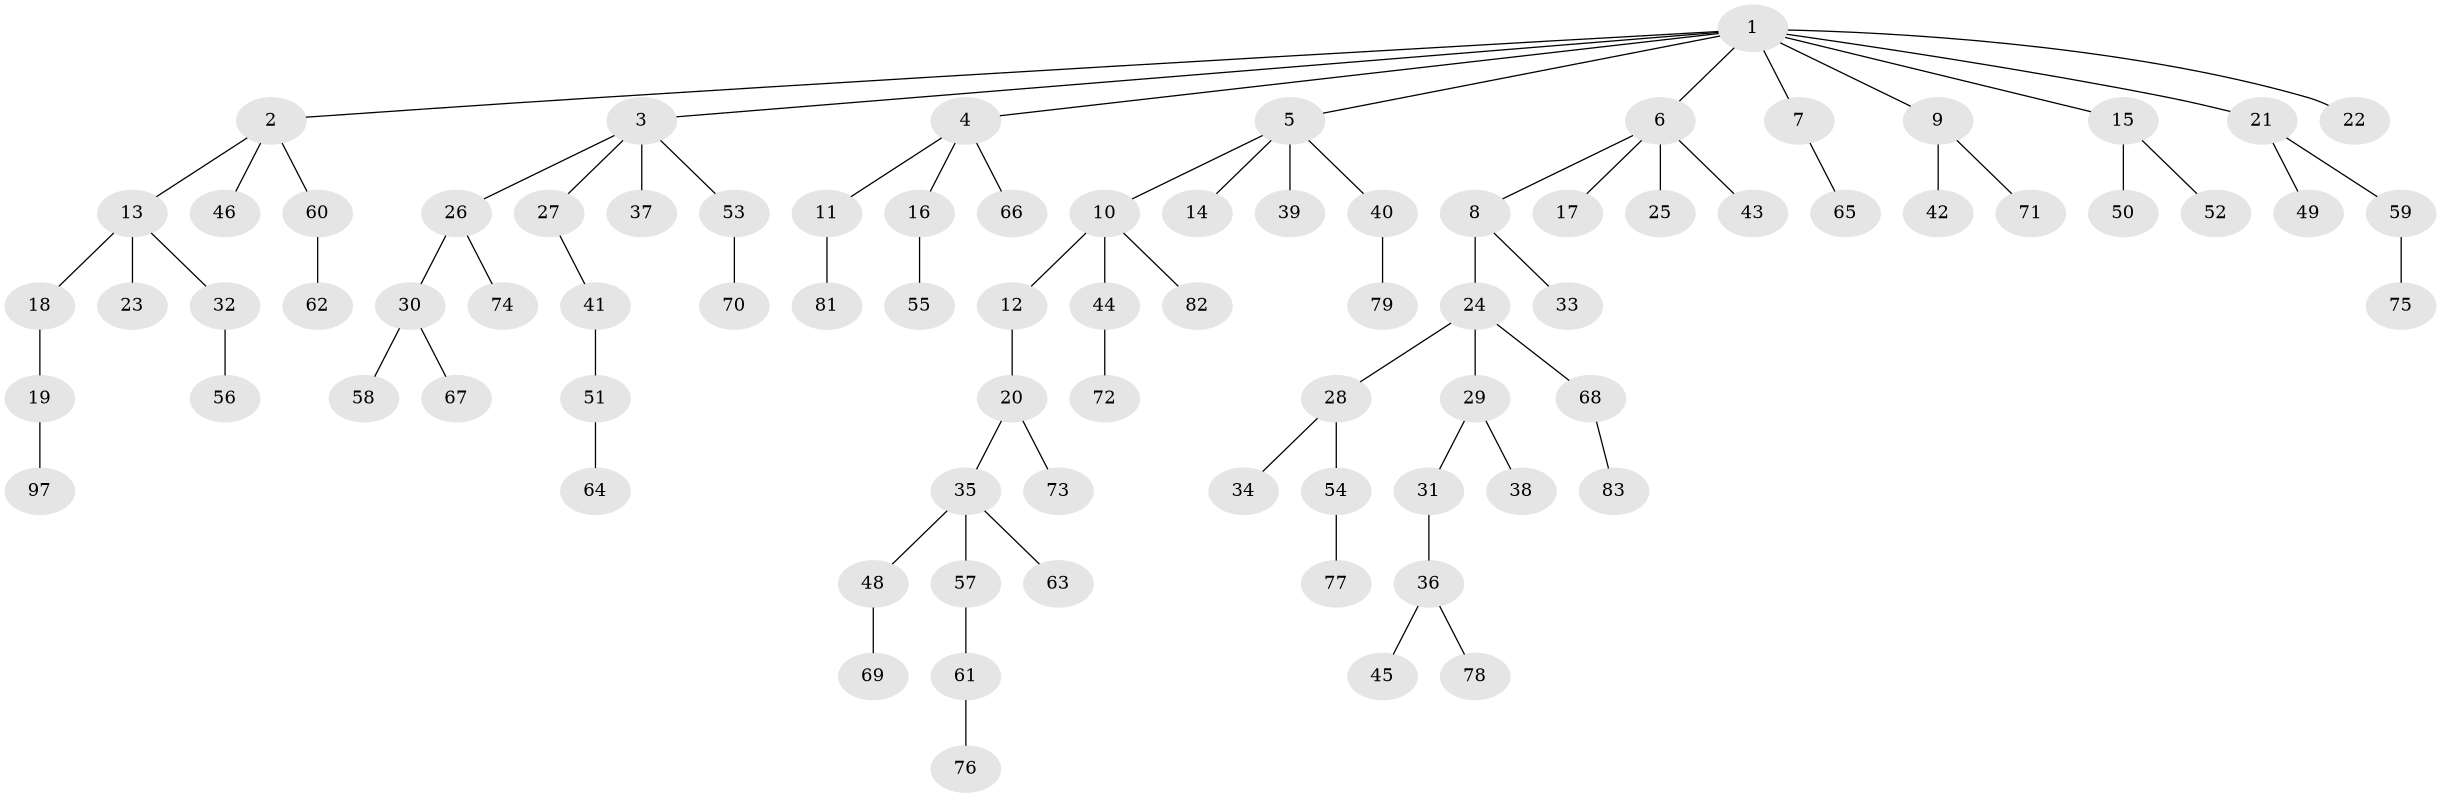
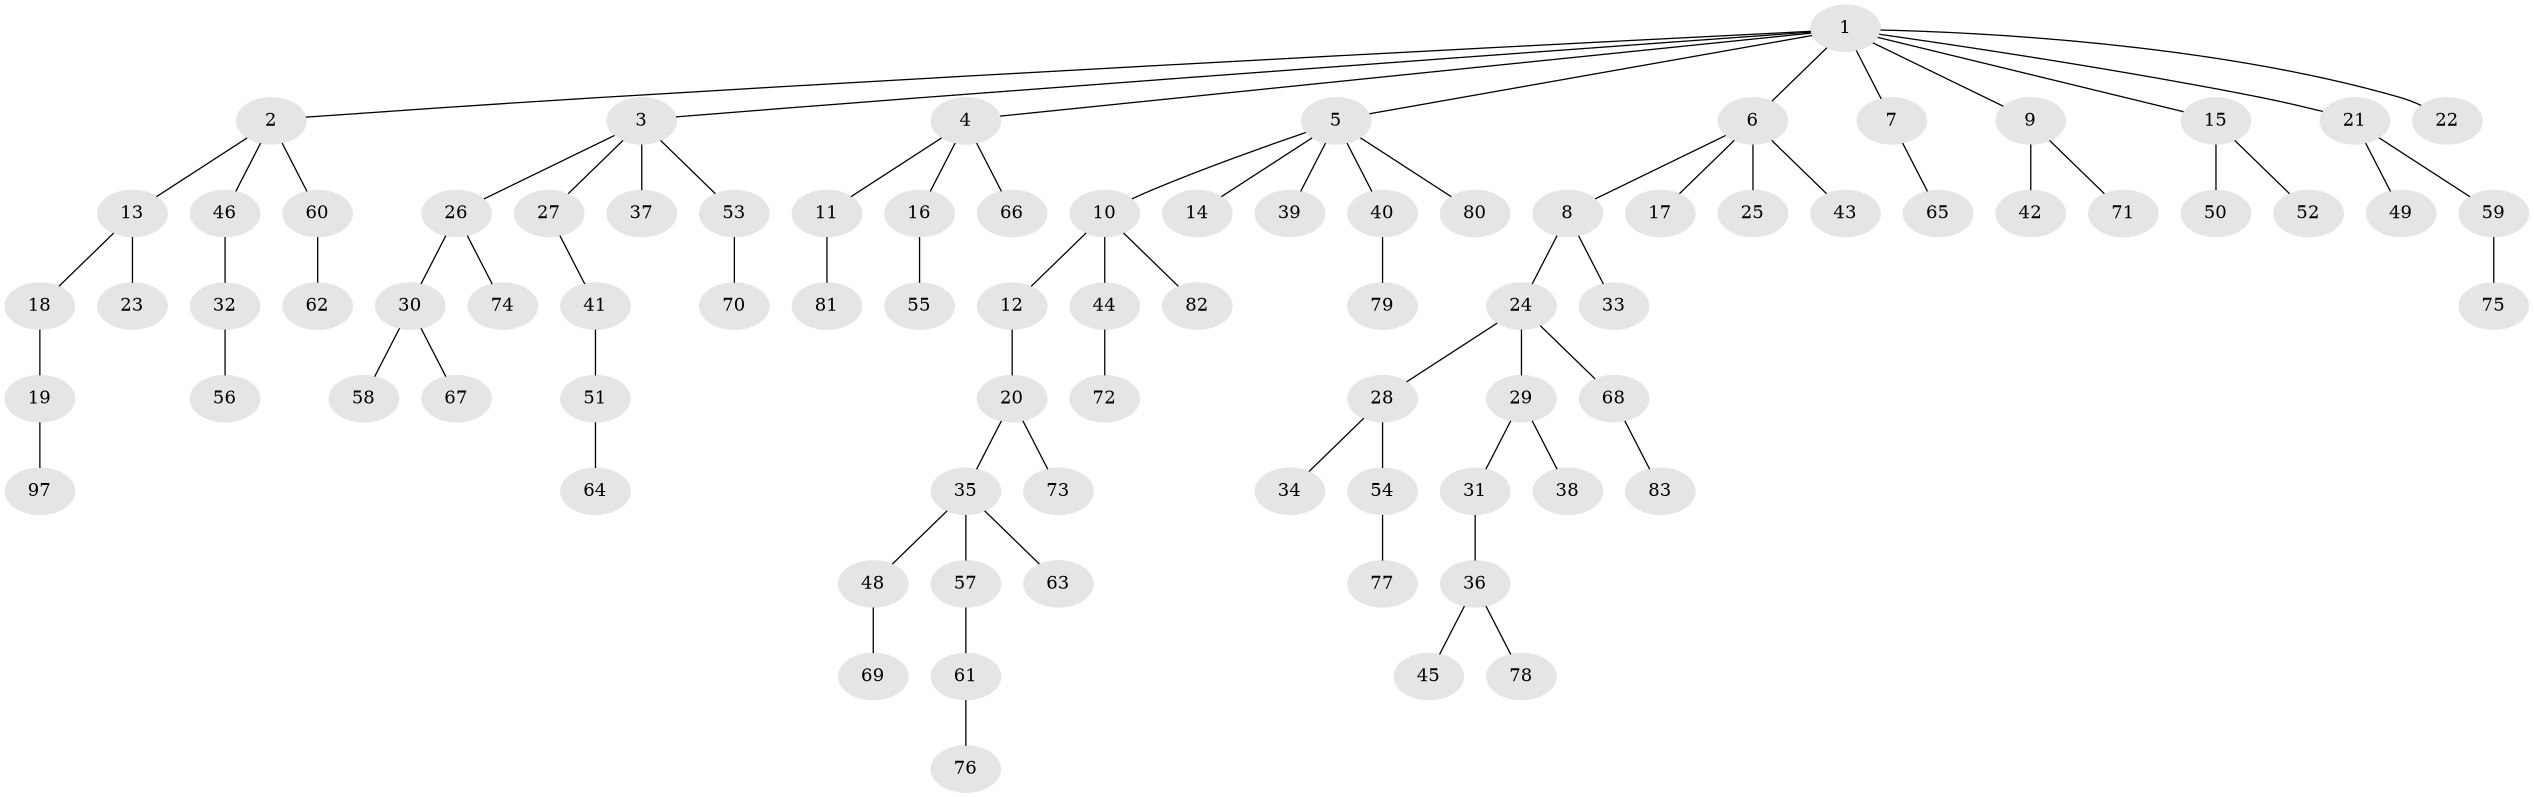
node "80": added
edge "13" -- "32": now "46" -- "32"
